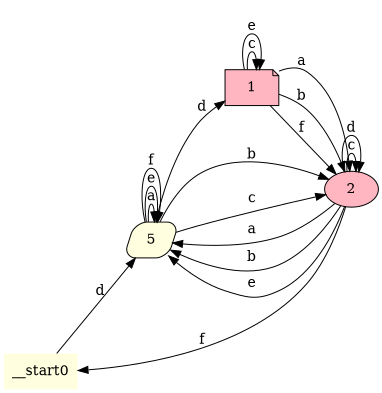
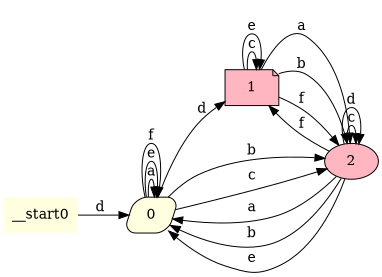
node "5": label "5" -> "0"
edge "2" -> "__start0": now "2" -> "1"
